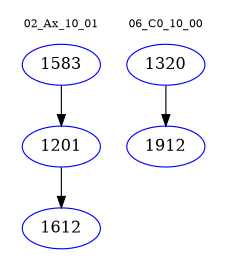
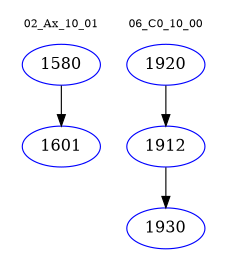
node "1583": label "1583" -> "1580"
node "1320": label "1320" -> "1920"
node "1201": label "1201" -> "1601"
node "1612": removed
node "1930": added
